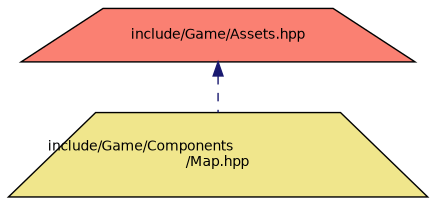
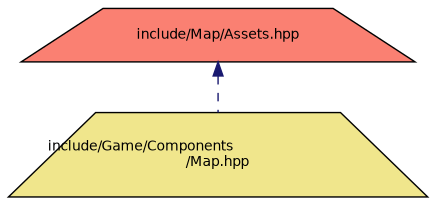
node "include/Game/Assets.hpp": label "include/Game/Assets.hpp" -> "include/Map/Assets.hpp"
